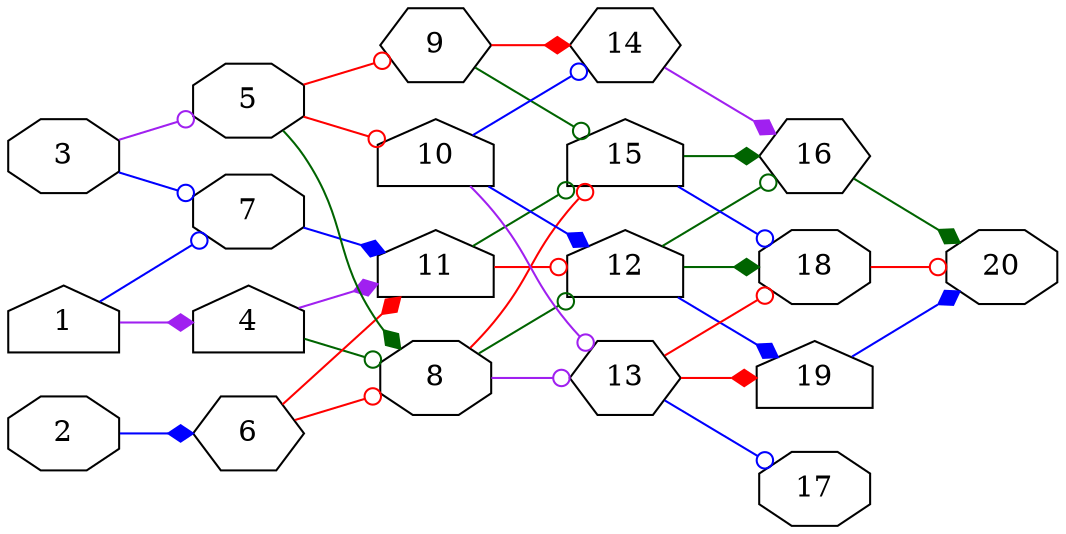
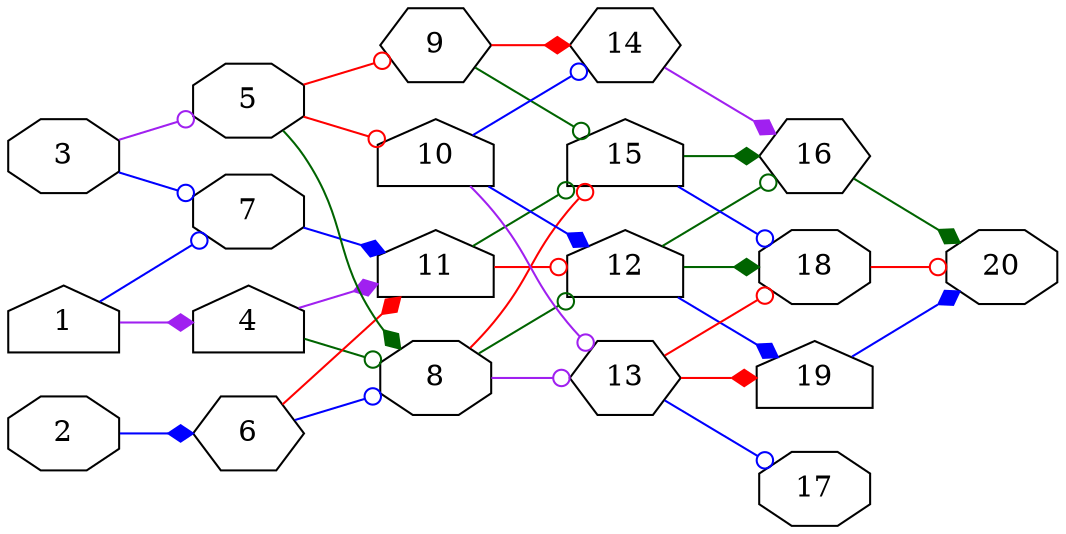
edge "6" -> "8": color red -> blue
